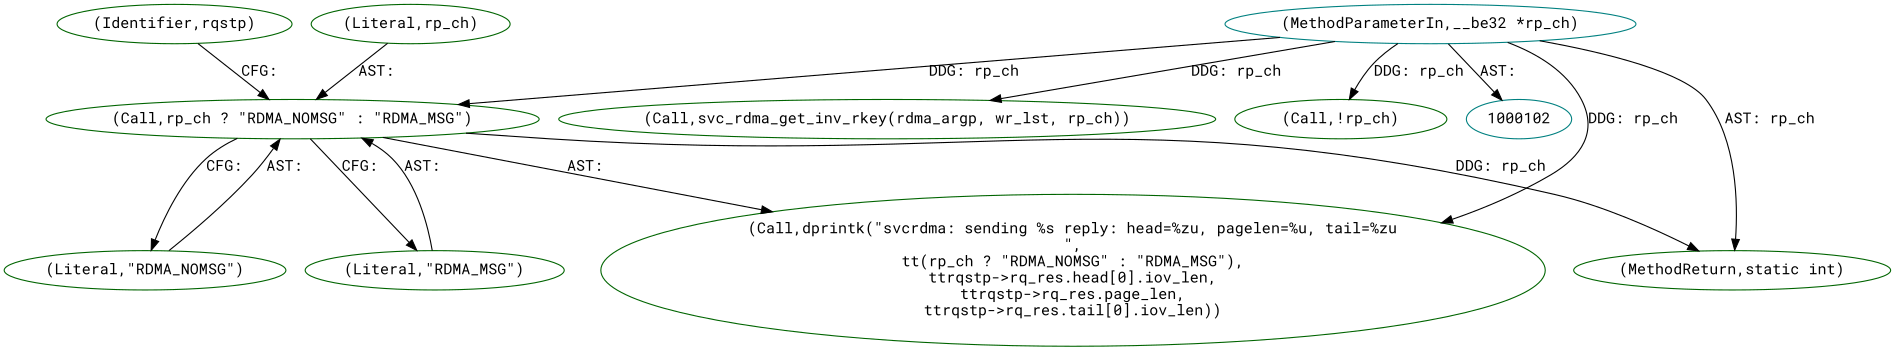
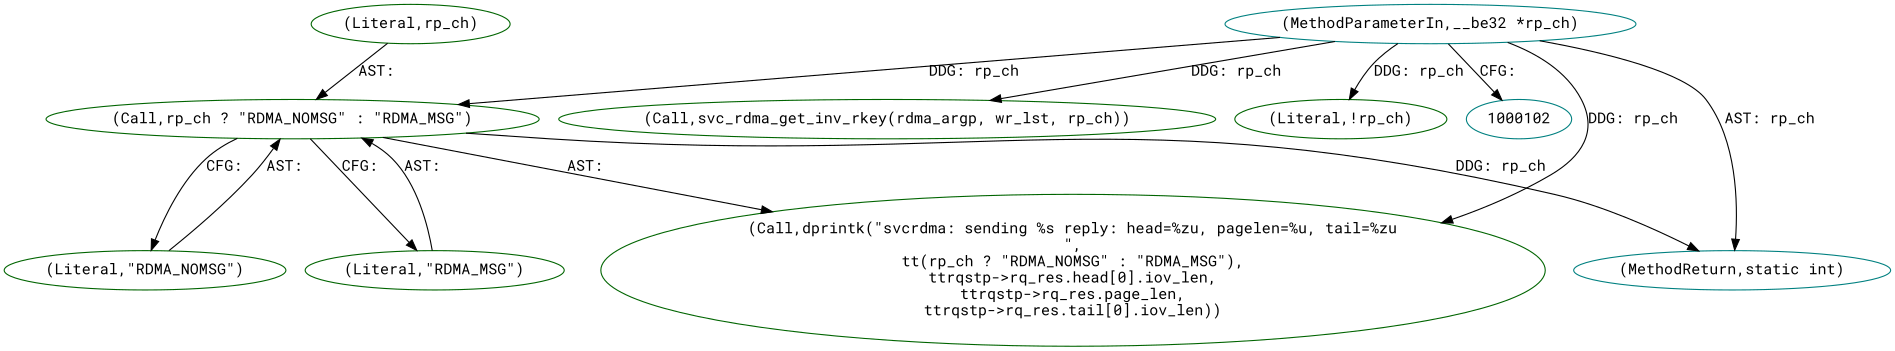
node "(Identifier,rqstp)": removed
edge "(MethodParameterIn,__be32 *rp_ch)" -> "1000102": label "AST: " -> "CFG: "
node "(Call,!rp_ch)": label "(Call,!rp_ch)" -> "(Literal,!rp_ch)"
node "(MethodReturn,static int)": color darkgreen -> teal
